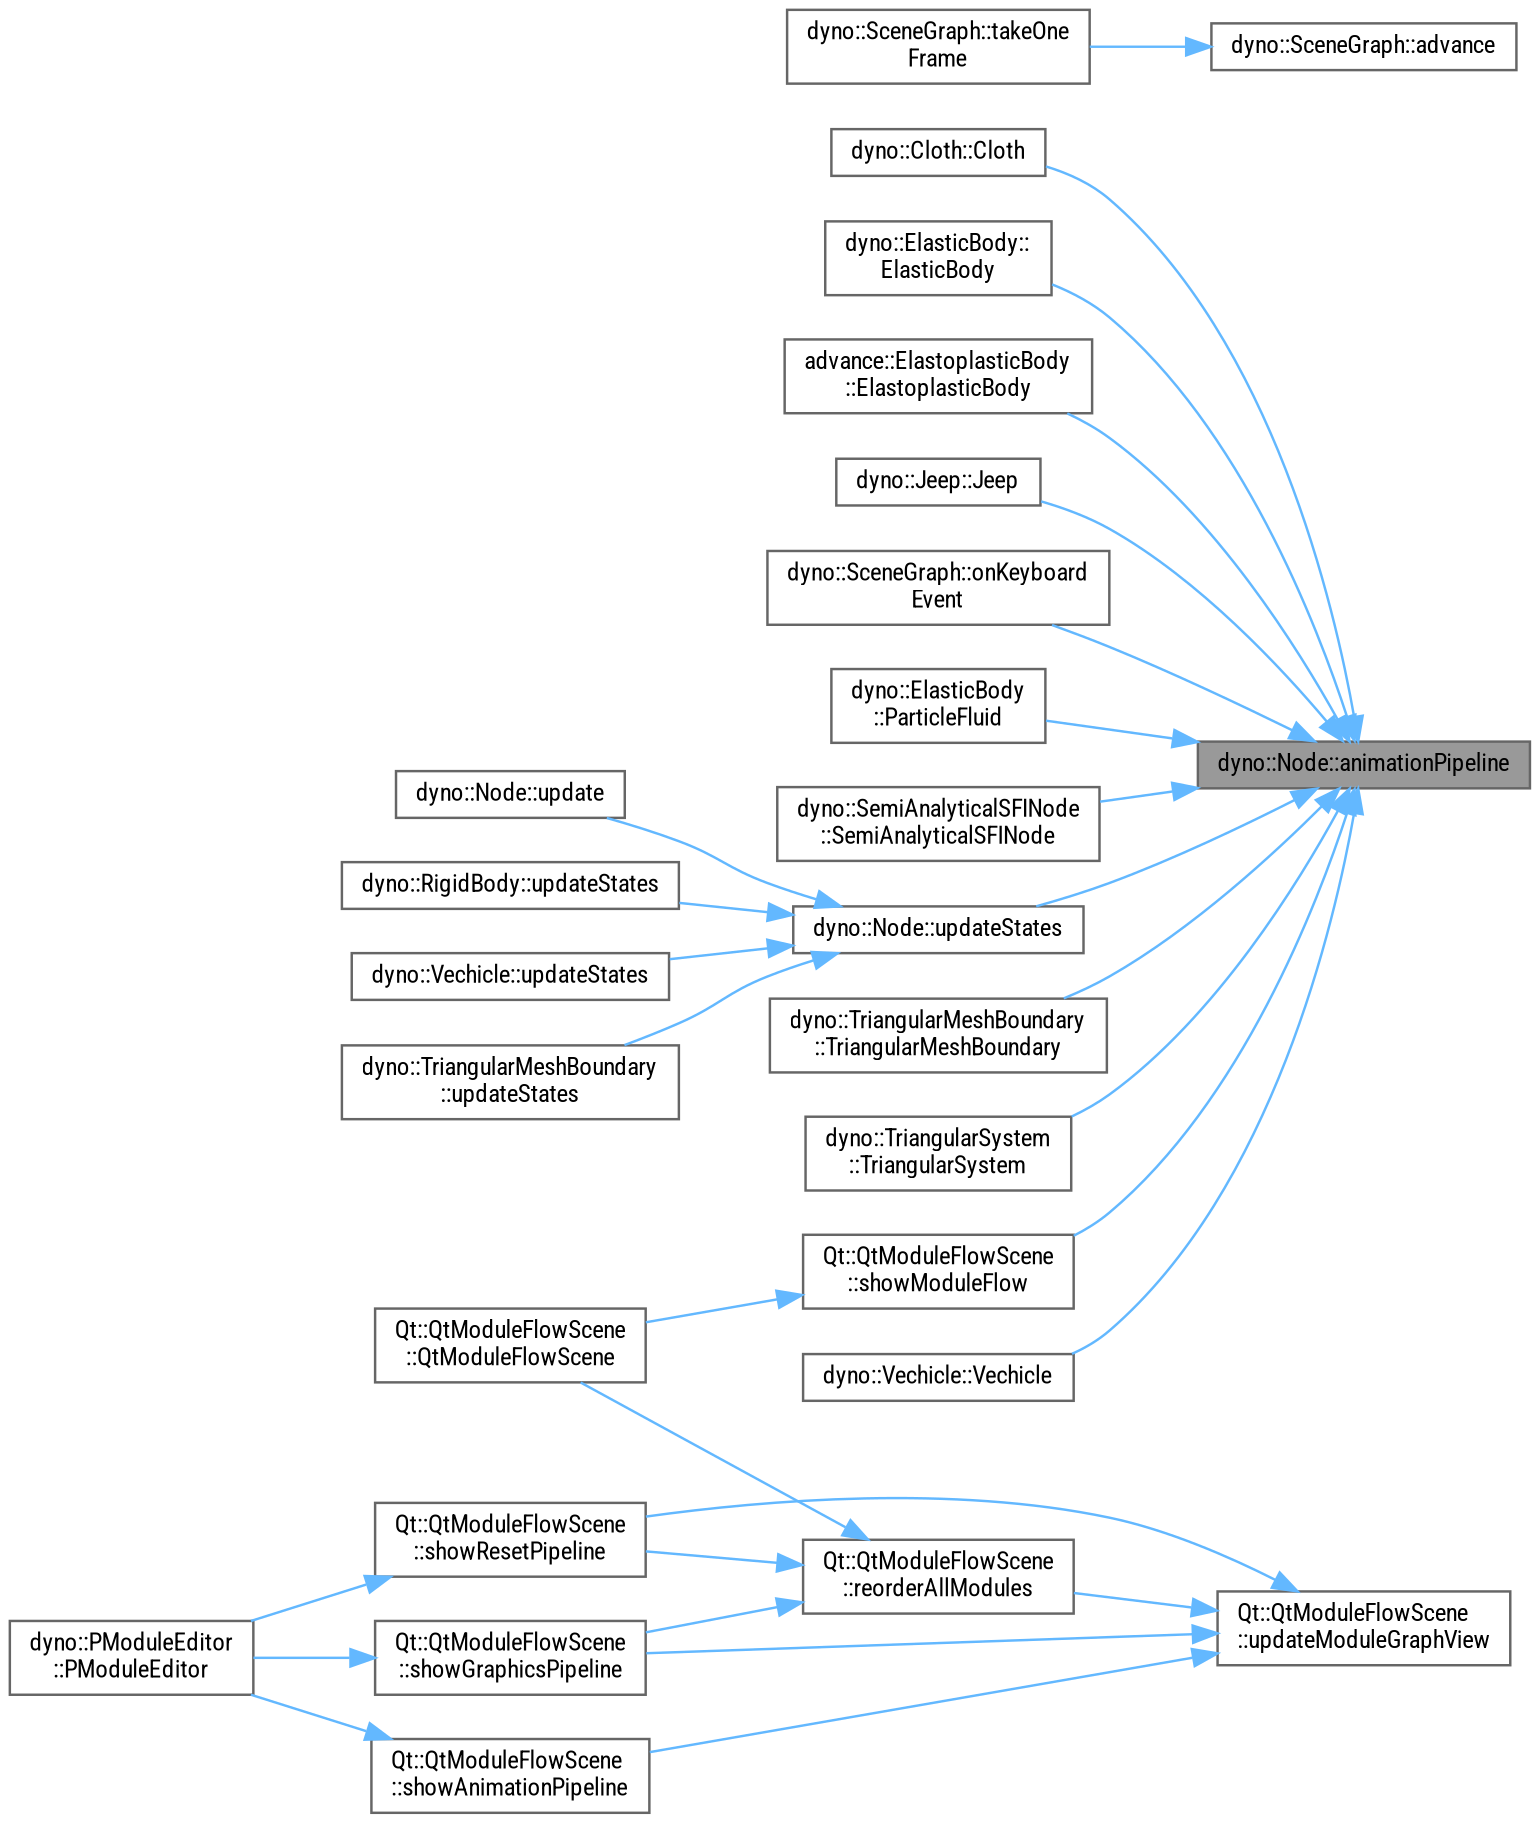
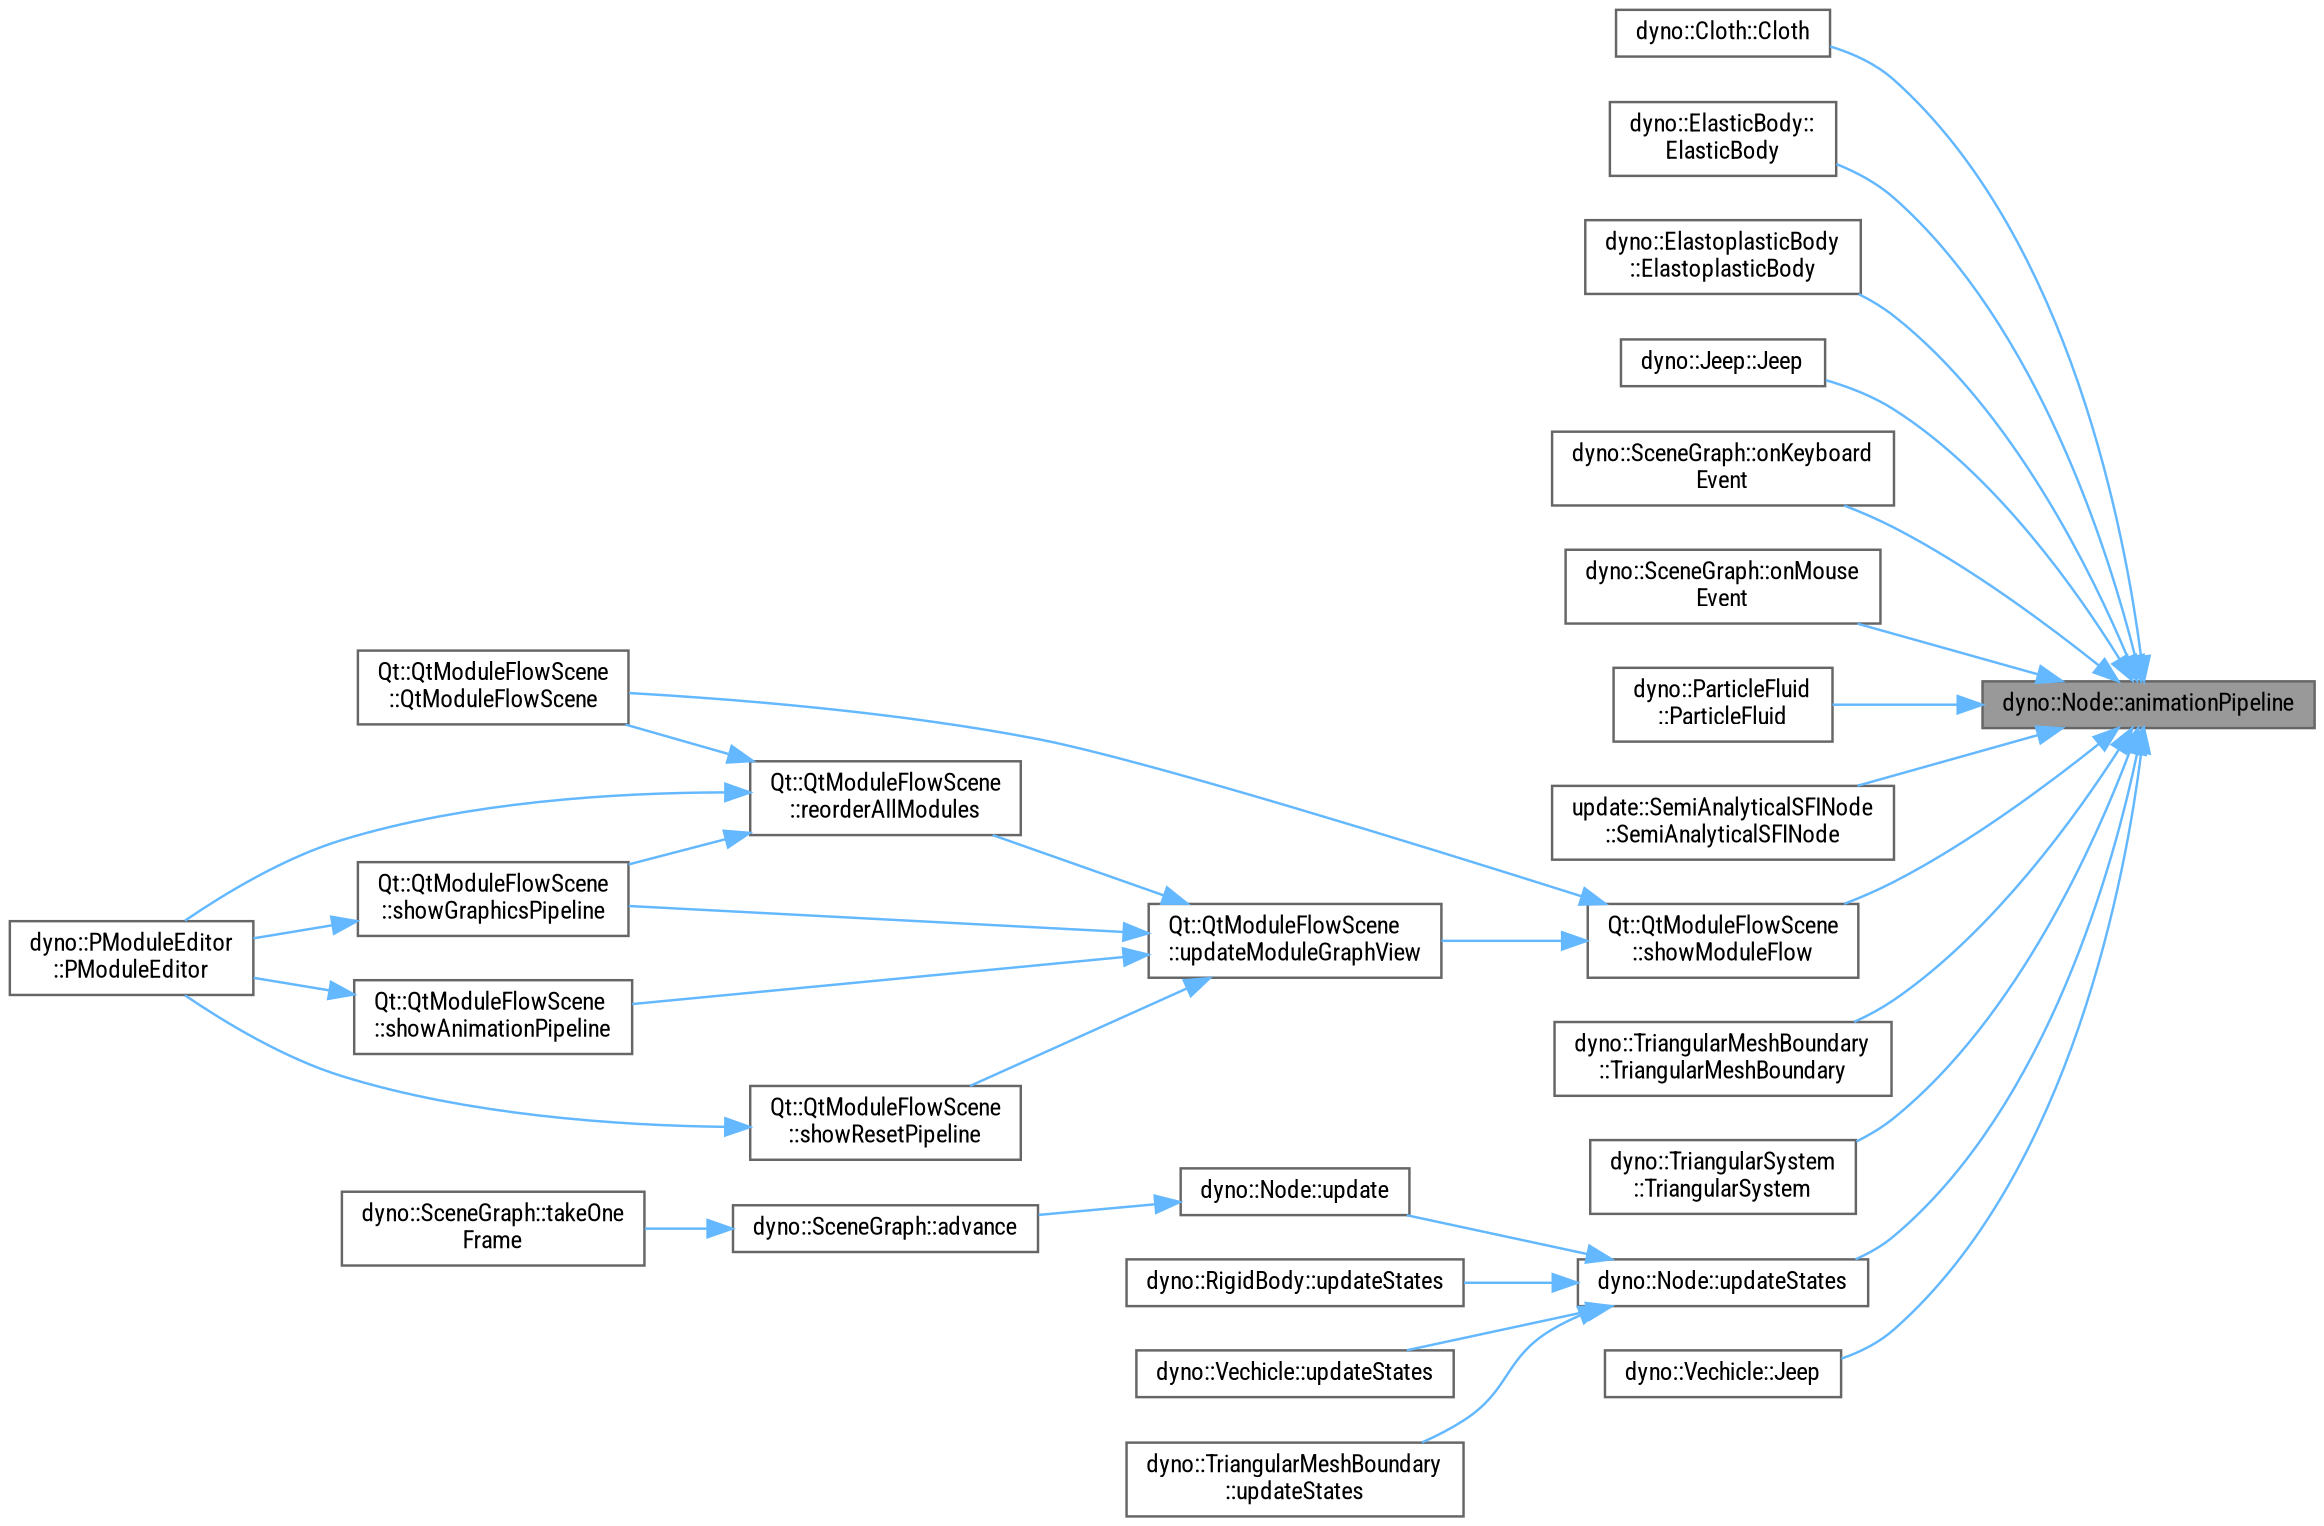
node "advance::ElastoplasticBody ::ElastoplasticBody": label "advance::ElastoplasticBody ::ElastoplasticBody" -> "dyno::ElastoplasticBody ::ElastoplasticBody"
node "dyno::SceneGraph::onMouse Event": added
node "dyno::ElasticBody ::ParticleFluid": label "dyno::ElasticBody ::ParticleFluid" -> "dyno::ParticleFluid ::ParticleFluid"
node "dyno::SemiAnalyticalSFINode ::SemiAnalyticalSFINode": label "dyno::SemiAnalyticalSFINode ::SemiAnalyticalSFINode" -> "update::SemiAnalyticalSFINode ::SemiAnalyticalSFINode"
edge "Qt::QtModuleFlowScene ::updateModuleGraphView" -> "Qt::QtModuleFlowScene ::showModuleFlow": added
edge "dyno::SceneGraph::advance" -> "dyno::Node::update": added
node "dyno::Vechicle::Vechicle": label "dyno::Vechicle::Vechicle" -> "dyno::Vechicle::Jeep"
edge "Qt::QtModuleFlowScene ::showResetPipeline" -> "Qt::QtModuleFlowScene ::reorderAllModules": now "dyno::PModuleEditor ::PModuleEditor" -> "Qt::QtModuleFlowScene ::reorderAllModules"
